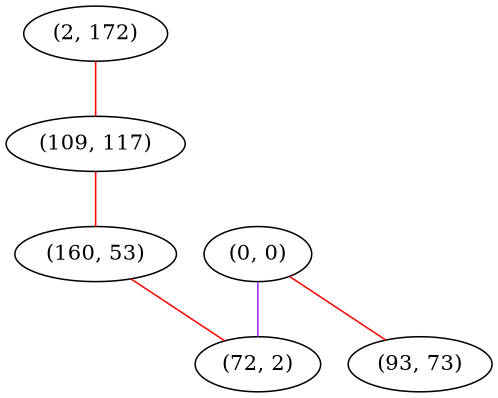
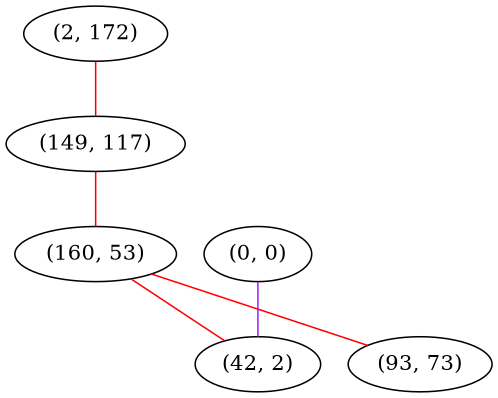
node "(109, 117)": label "(109, 117)" -> "(149, 117)"
edge "(0, 0)" -- "(93, 73)": now "(160, 53)" -- "(93, 73)"
node "(72, 2)": label "(72, 2)" -> "(42, 2)"
